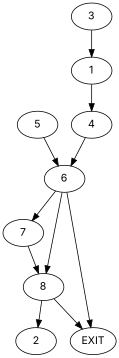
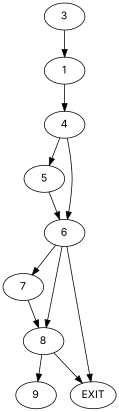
edge "4" -> "5": added
node "2": label "2" -> "9"
